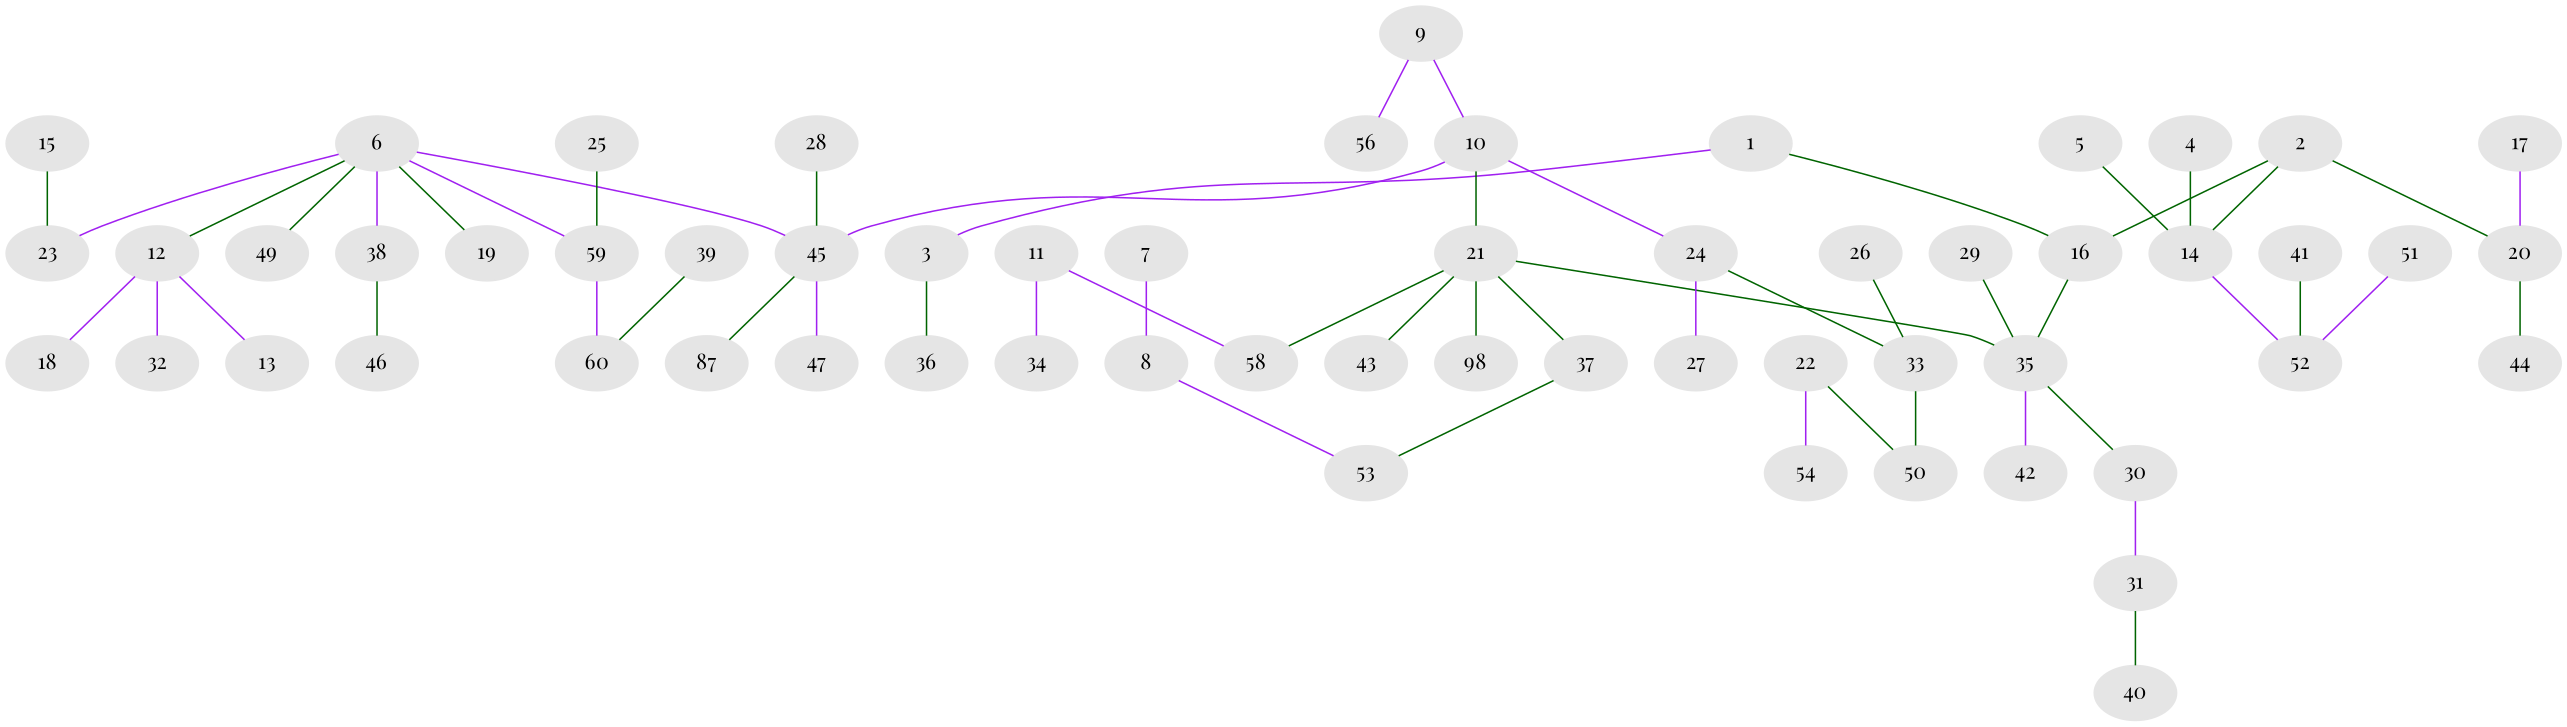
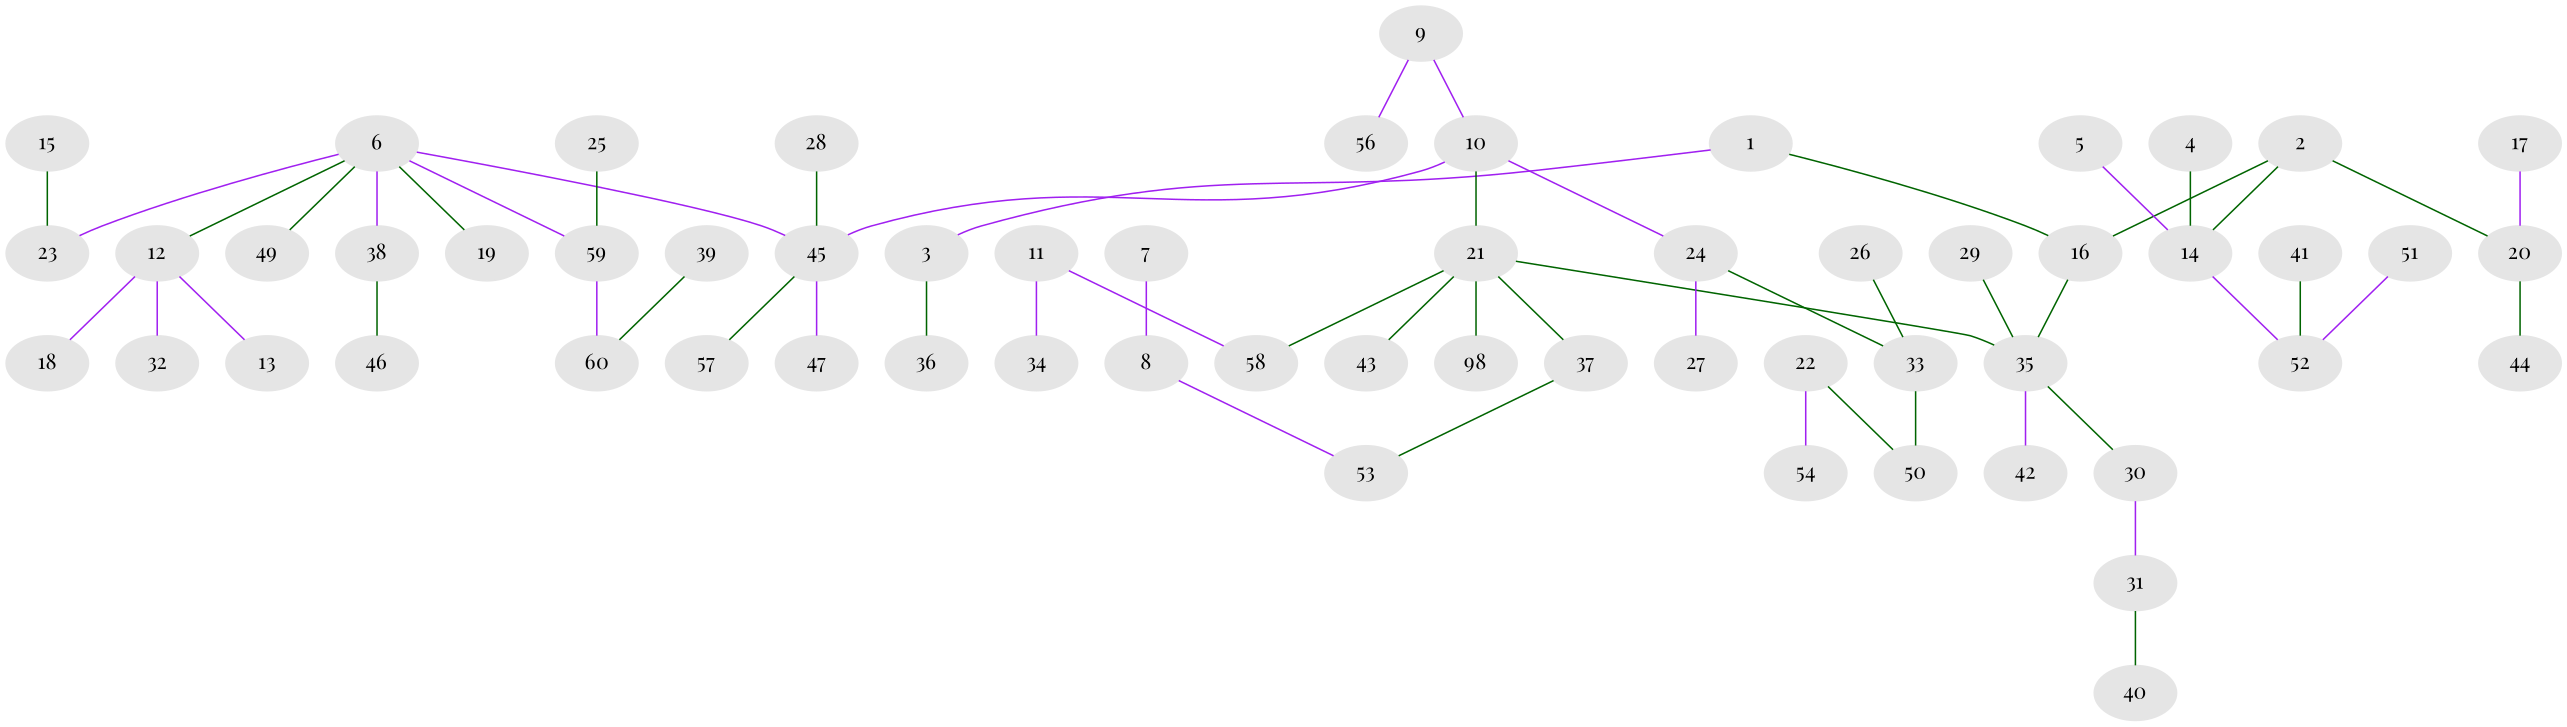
edge "5" -- "14": color darkgreen -> purple
node "87": label "87" -> "57"
